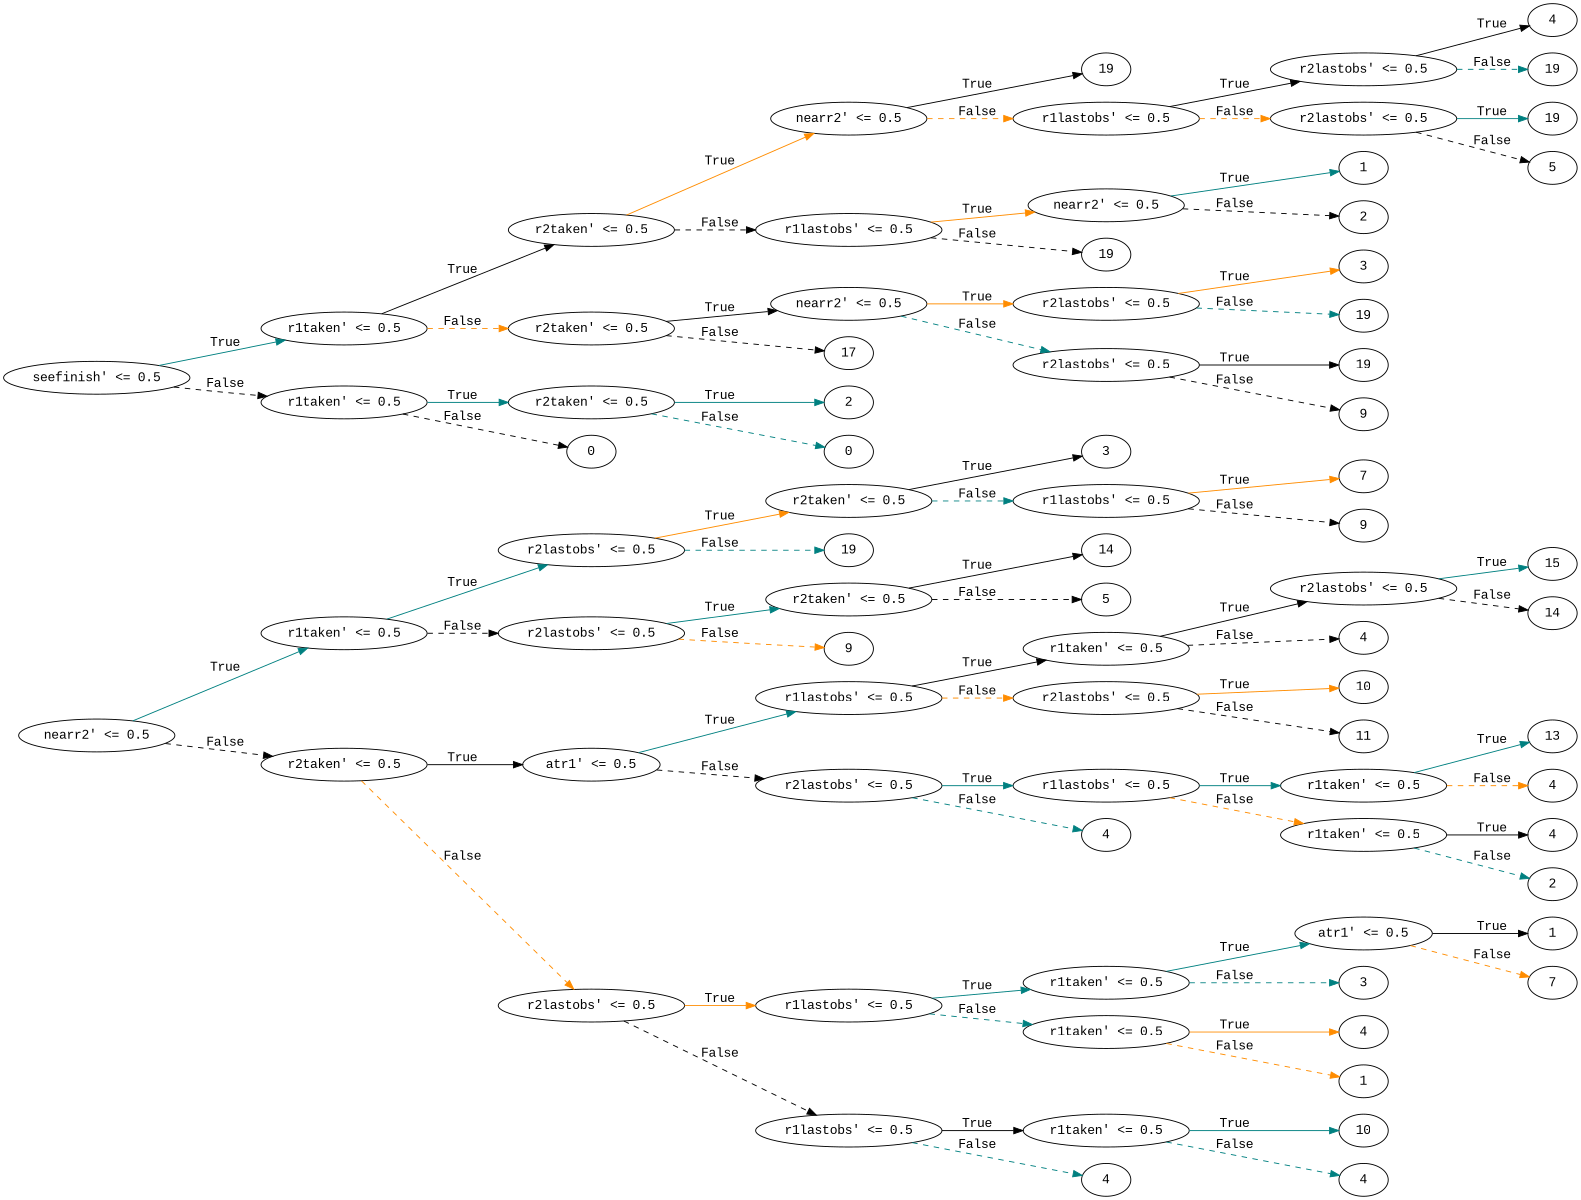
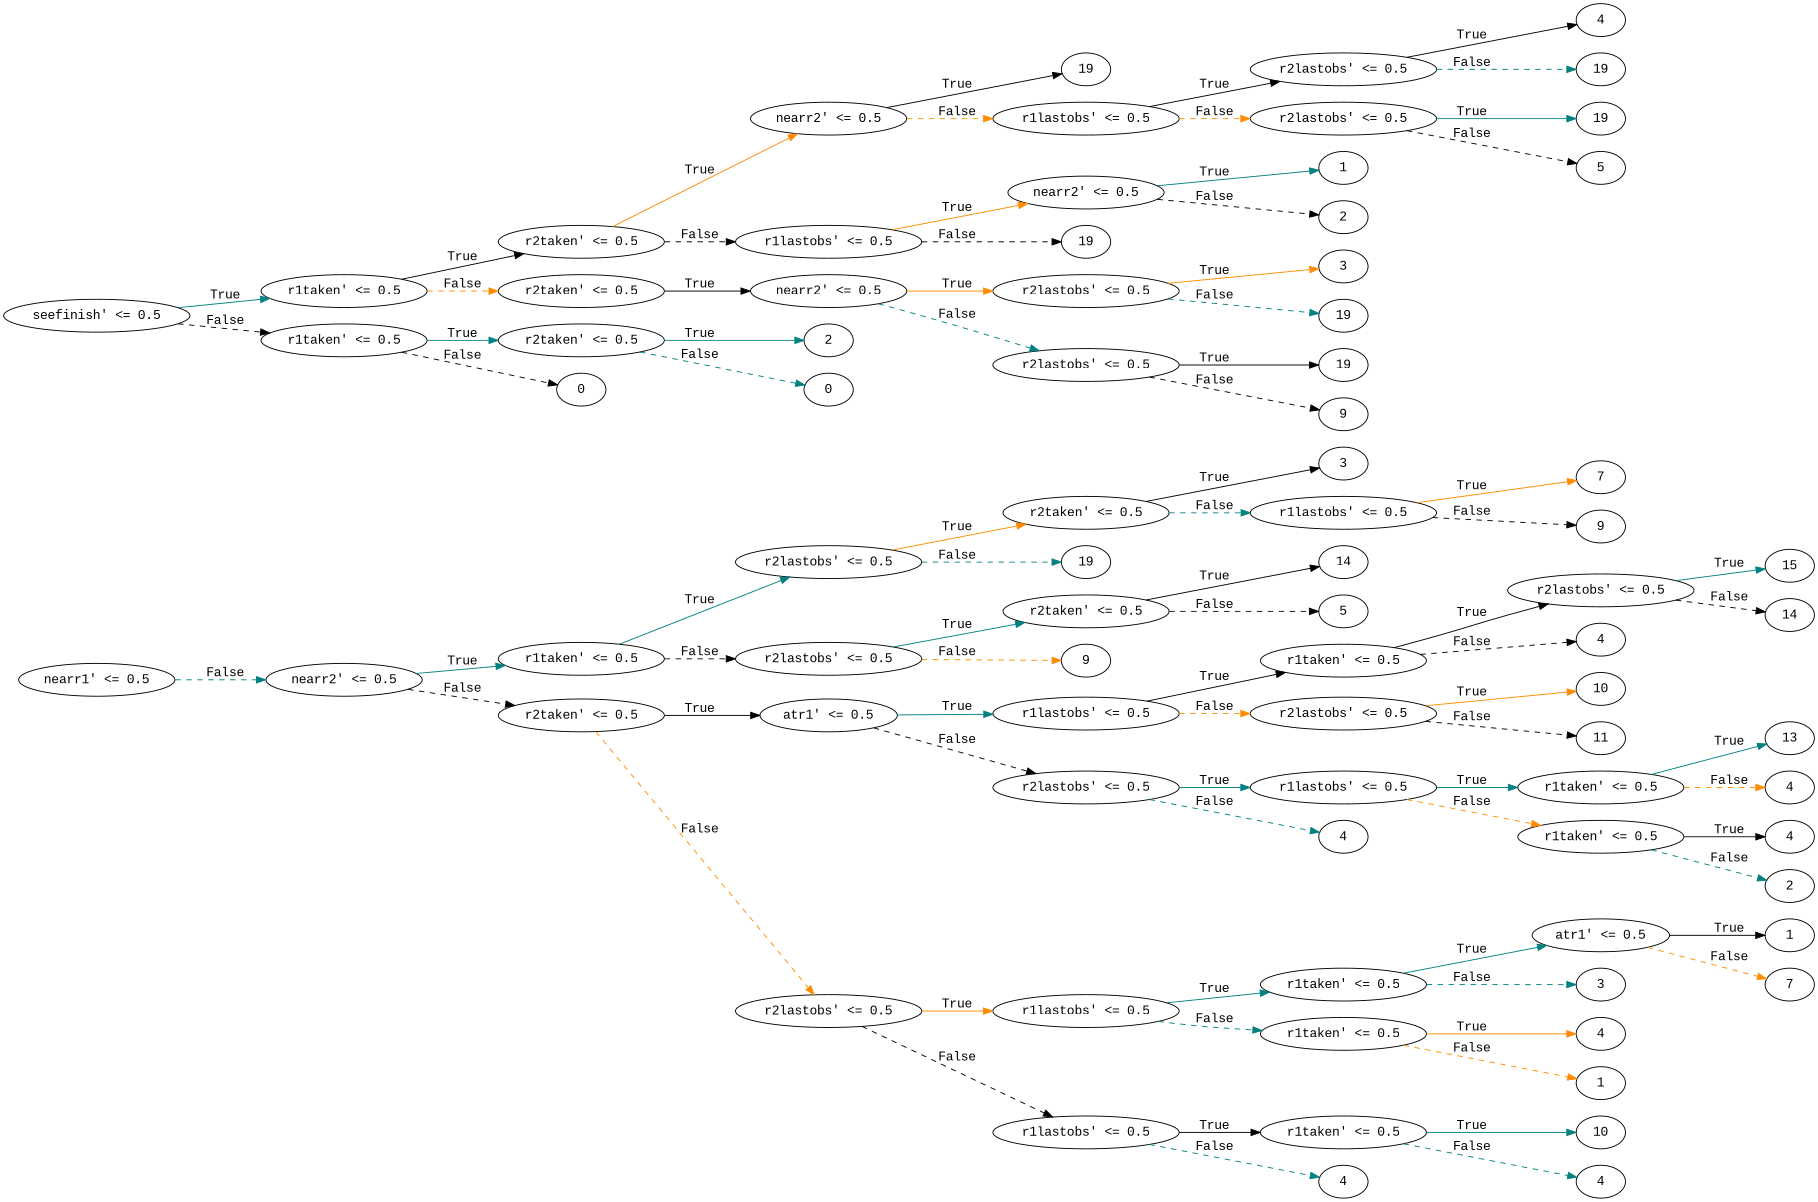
node "17": removed
node "nearr1' <= 0.5": added
